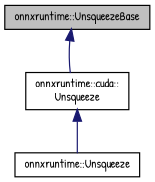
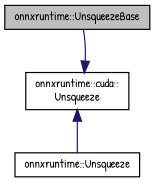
edge "onnxruntime::cuda:: Unsqueeze" -> "onnxruntime::UnsqueezeBase": reversed
